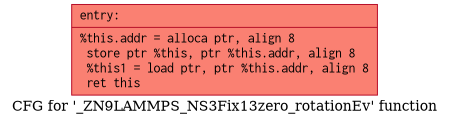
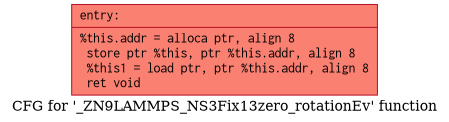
node "entry:": text "ret this" -> "ret void"
